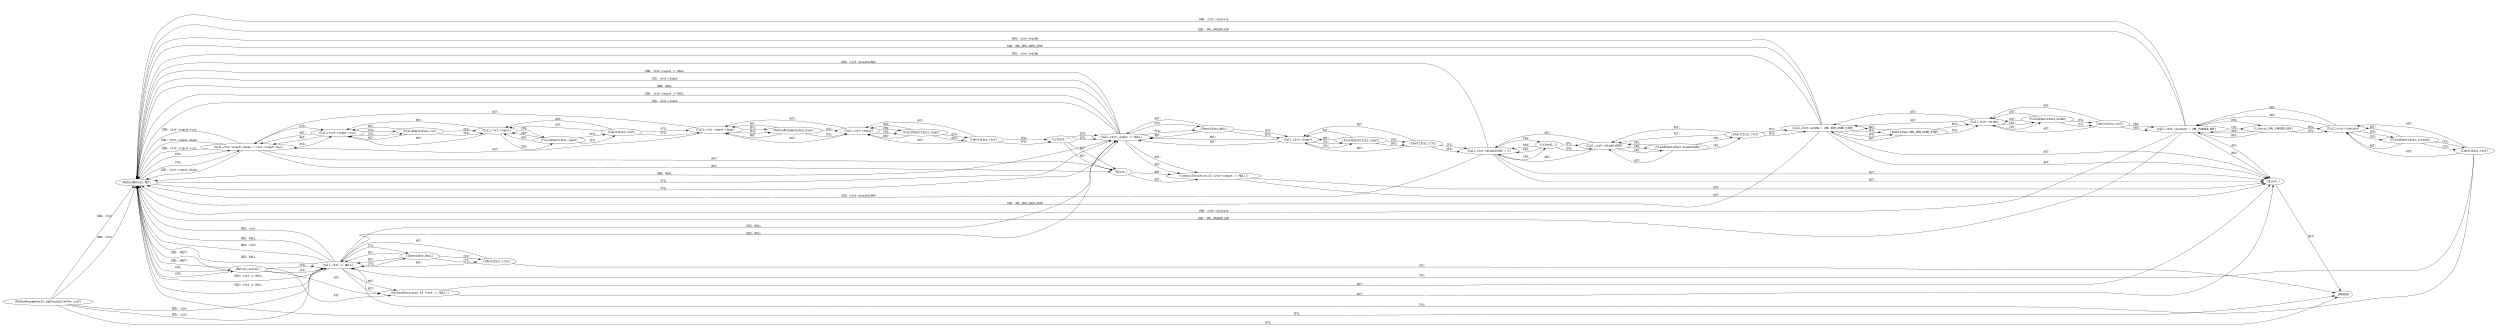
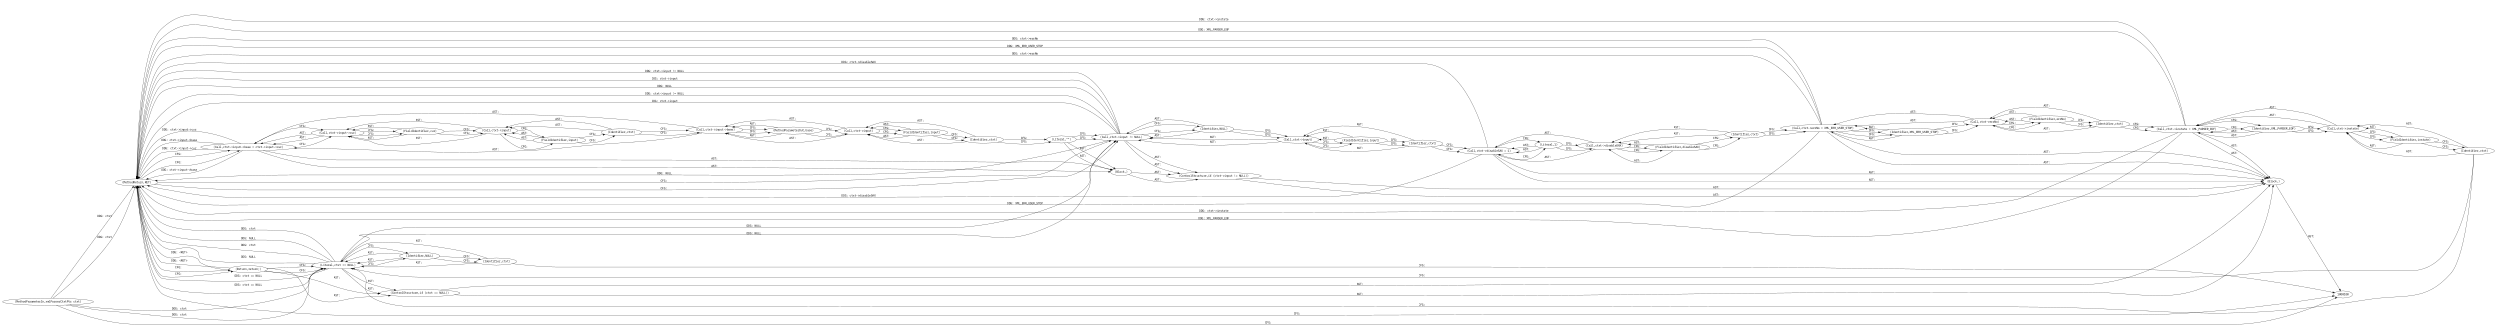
node "(Literal,XML_PARSER_EOF)": label "(Literal,XML_PARSER_EOF)" -> "(Identifier,XML_PARSER_EOF)"
node "(Call,ctxt == NULL)": label "(Call,ctxt == NULL)" -> "(Literal,ctxt == NULL)"
